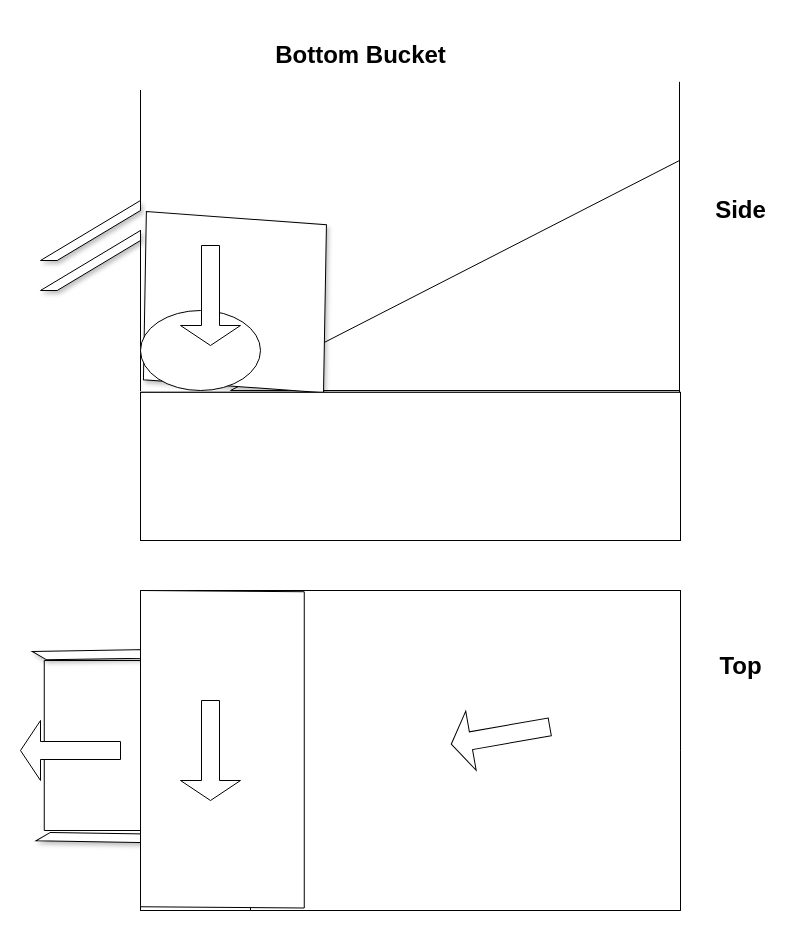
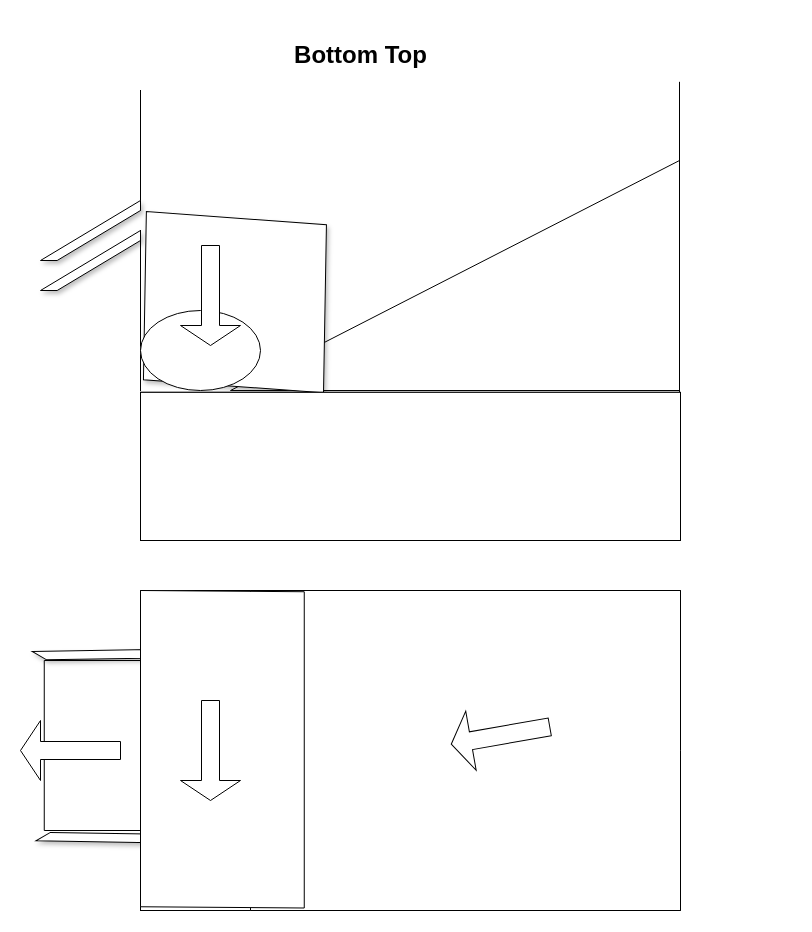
node "Bottom Bucket": label "Bottom Bucket" -> "Bottom Top"
node "Side": removed
node "Top": removed
